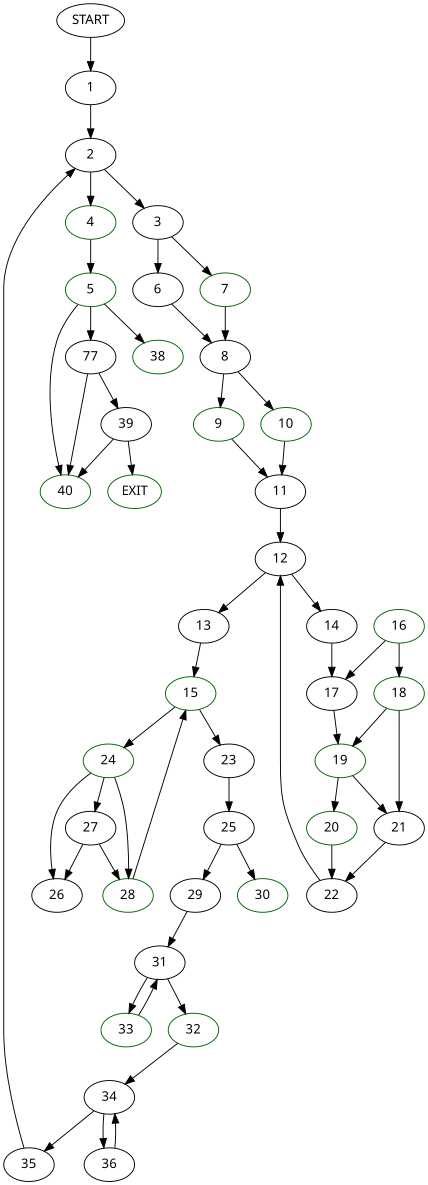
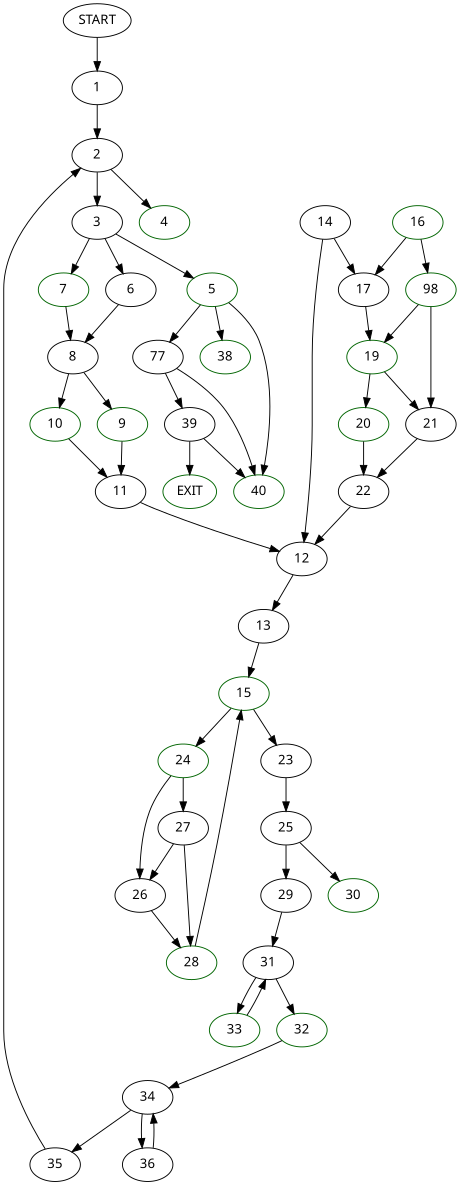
edge "4" -> "5": now "3" -> "5"
edge "12" -> "14": reversed
node "18": label "18" -> "98"
edge "24" -> "28": now "26" -> "28"
